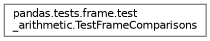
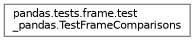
node "pandas.tests.frame.test _arithmetic.TestFrameComparisons": label "pandas.tests.frame.test _arithmetic.TestFrameComparisons" -> "pandas.tests.frame.test _pandas.TestFrameComparisons"
